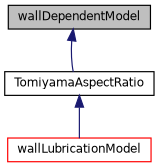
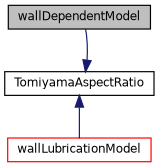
edge "TomiyamaAspectRatio" -> "wallDependentModel": reversed
